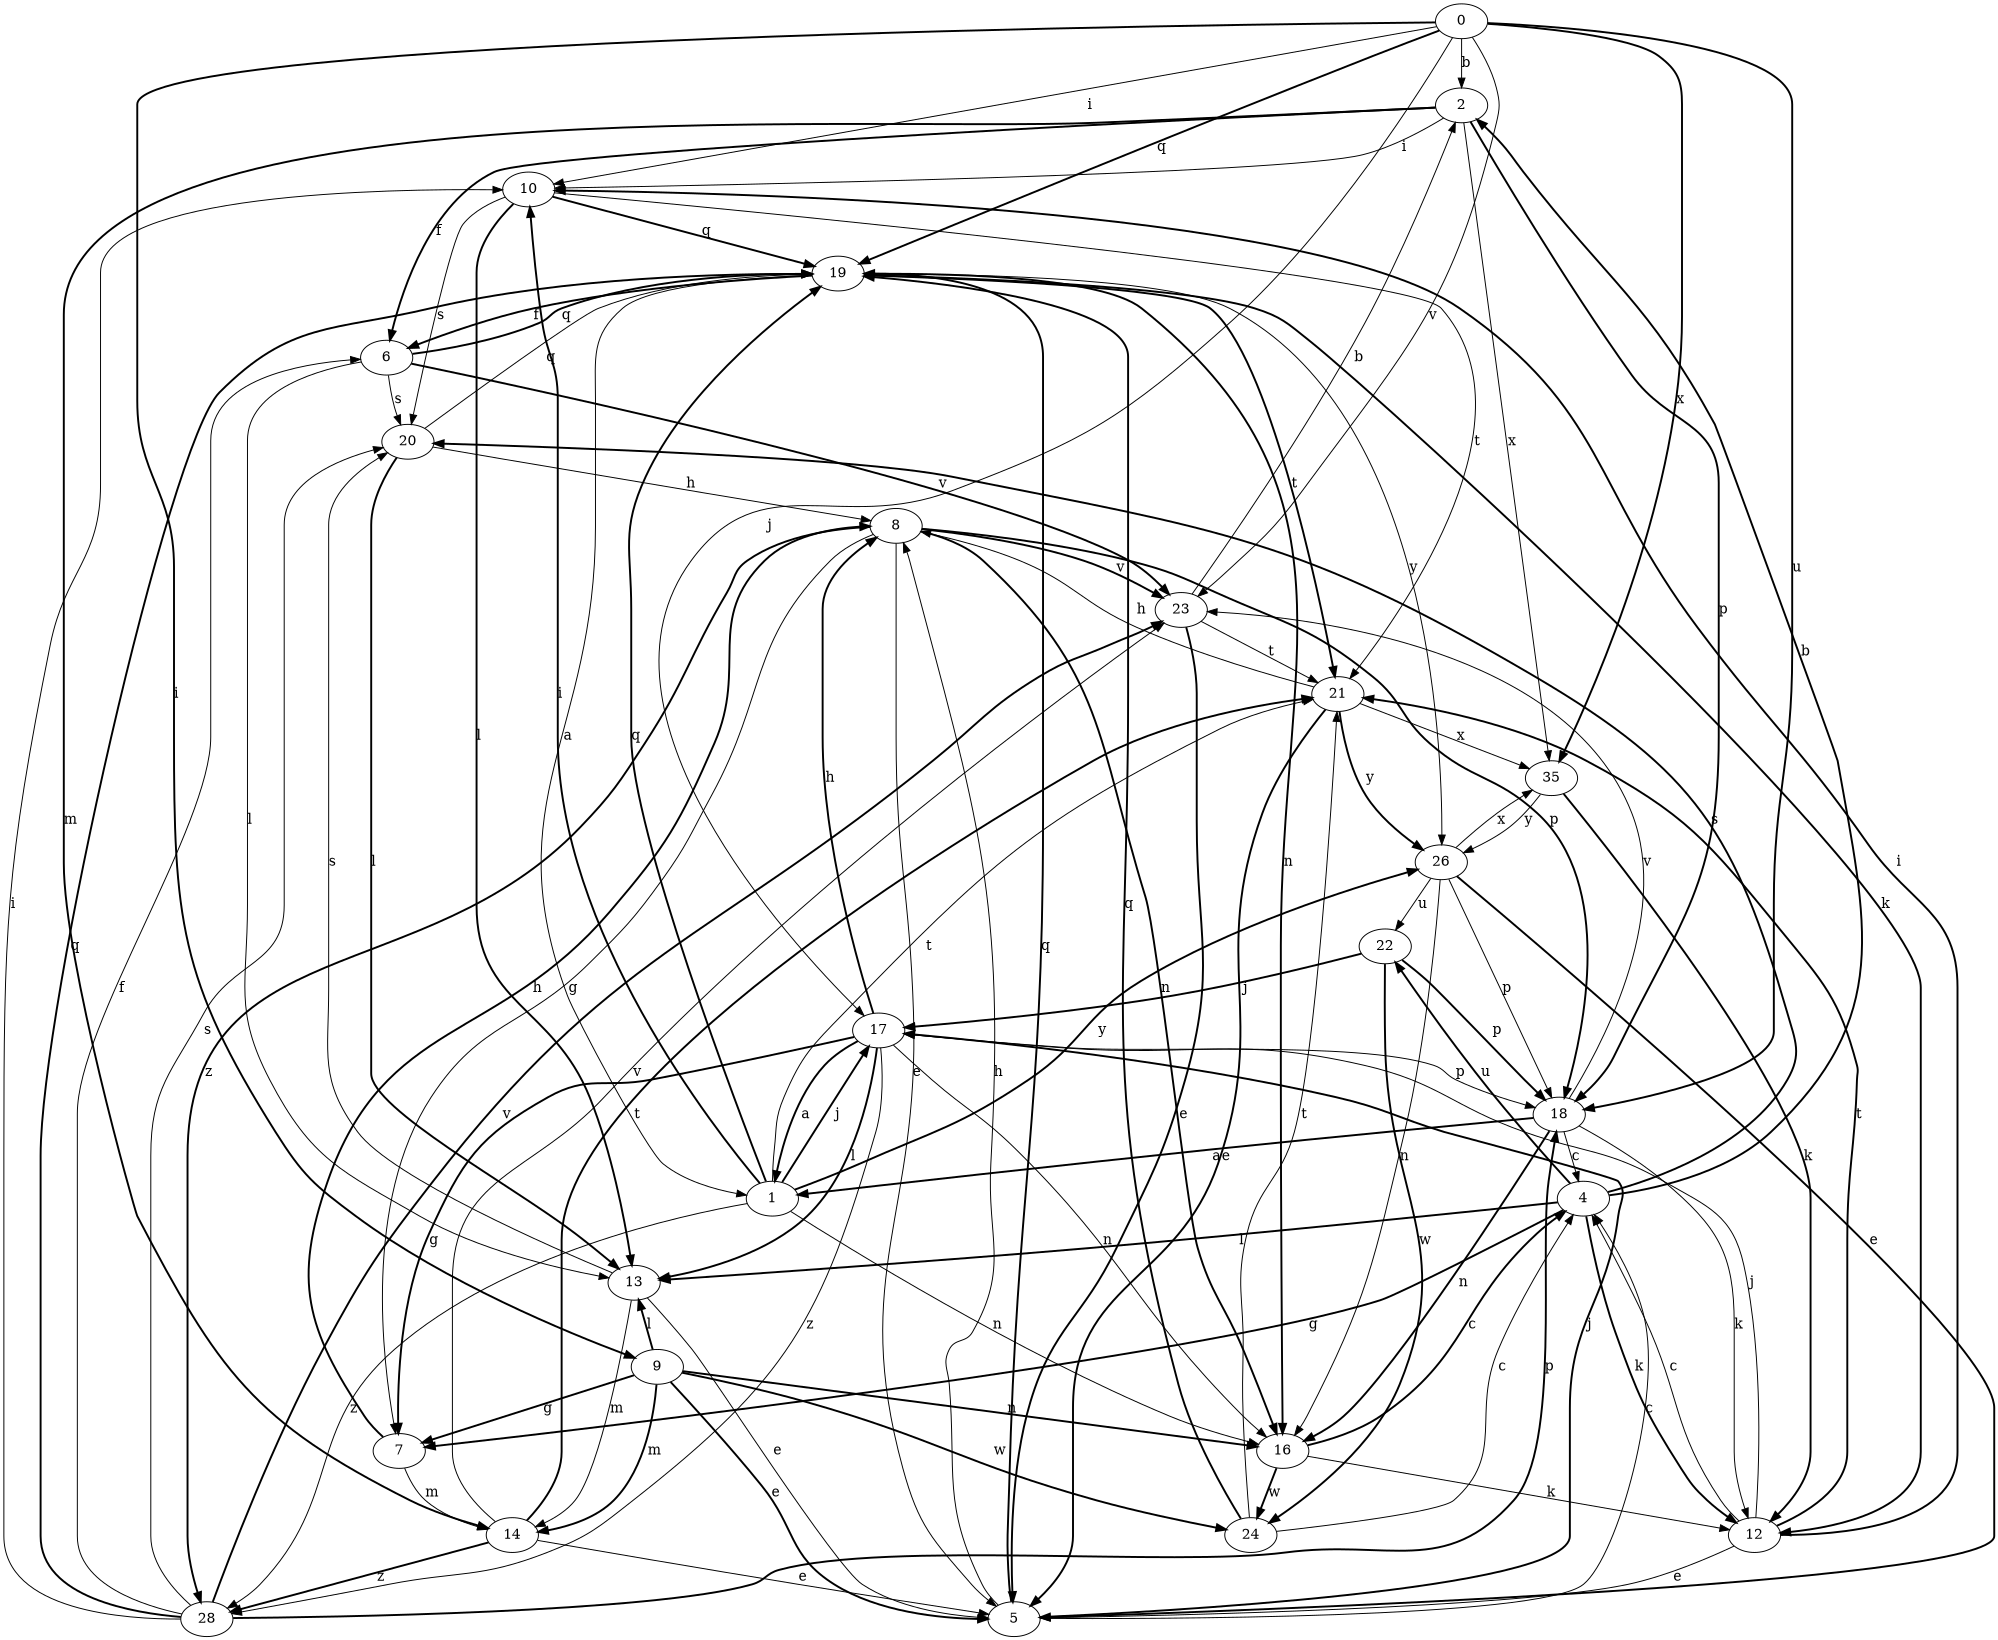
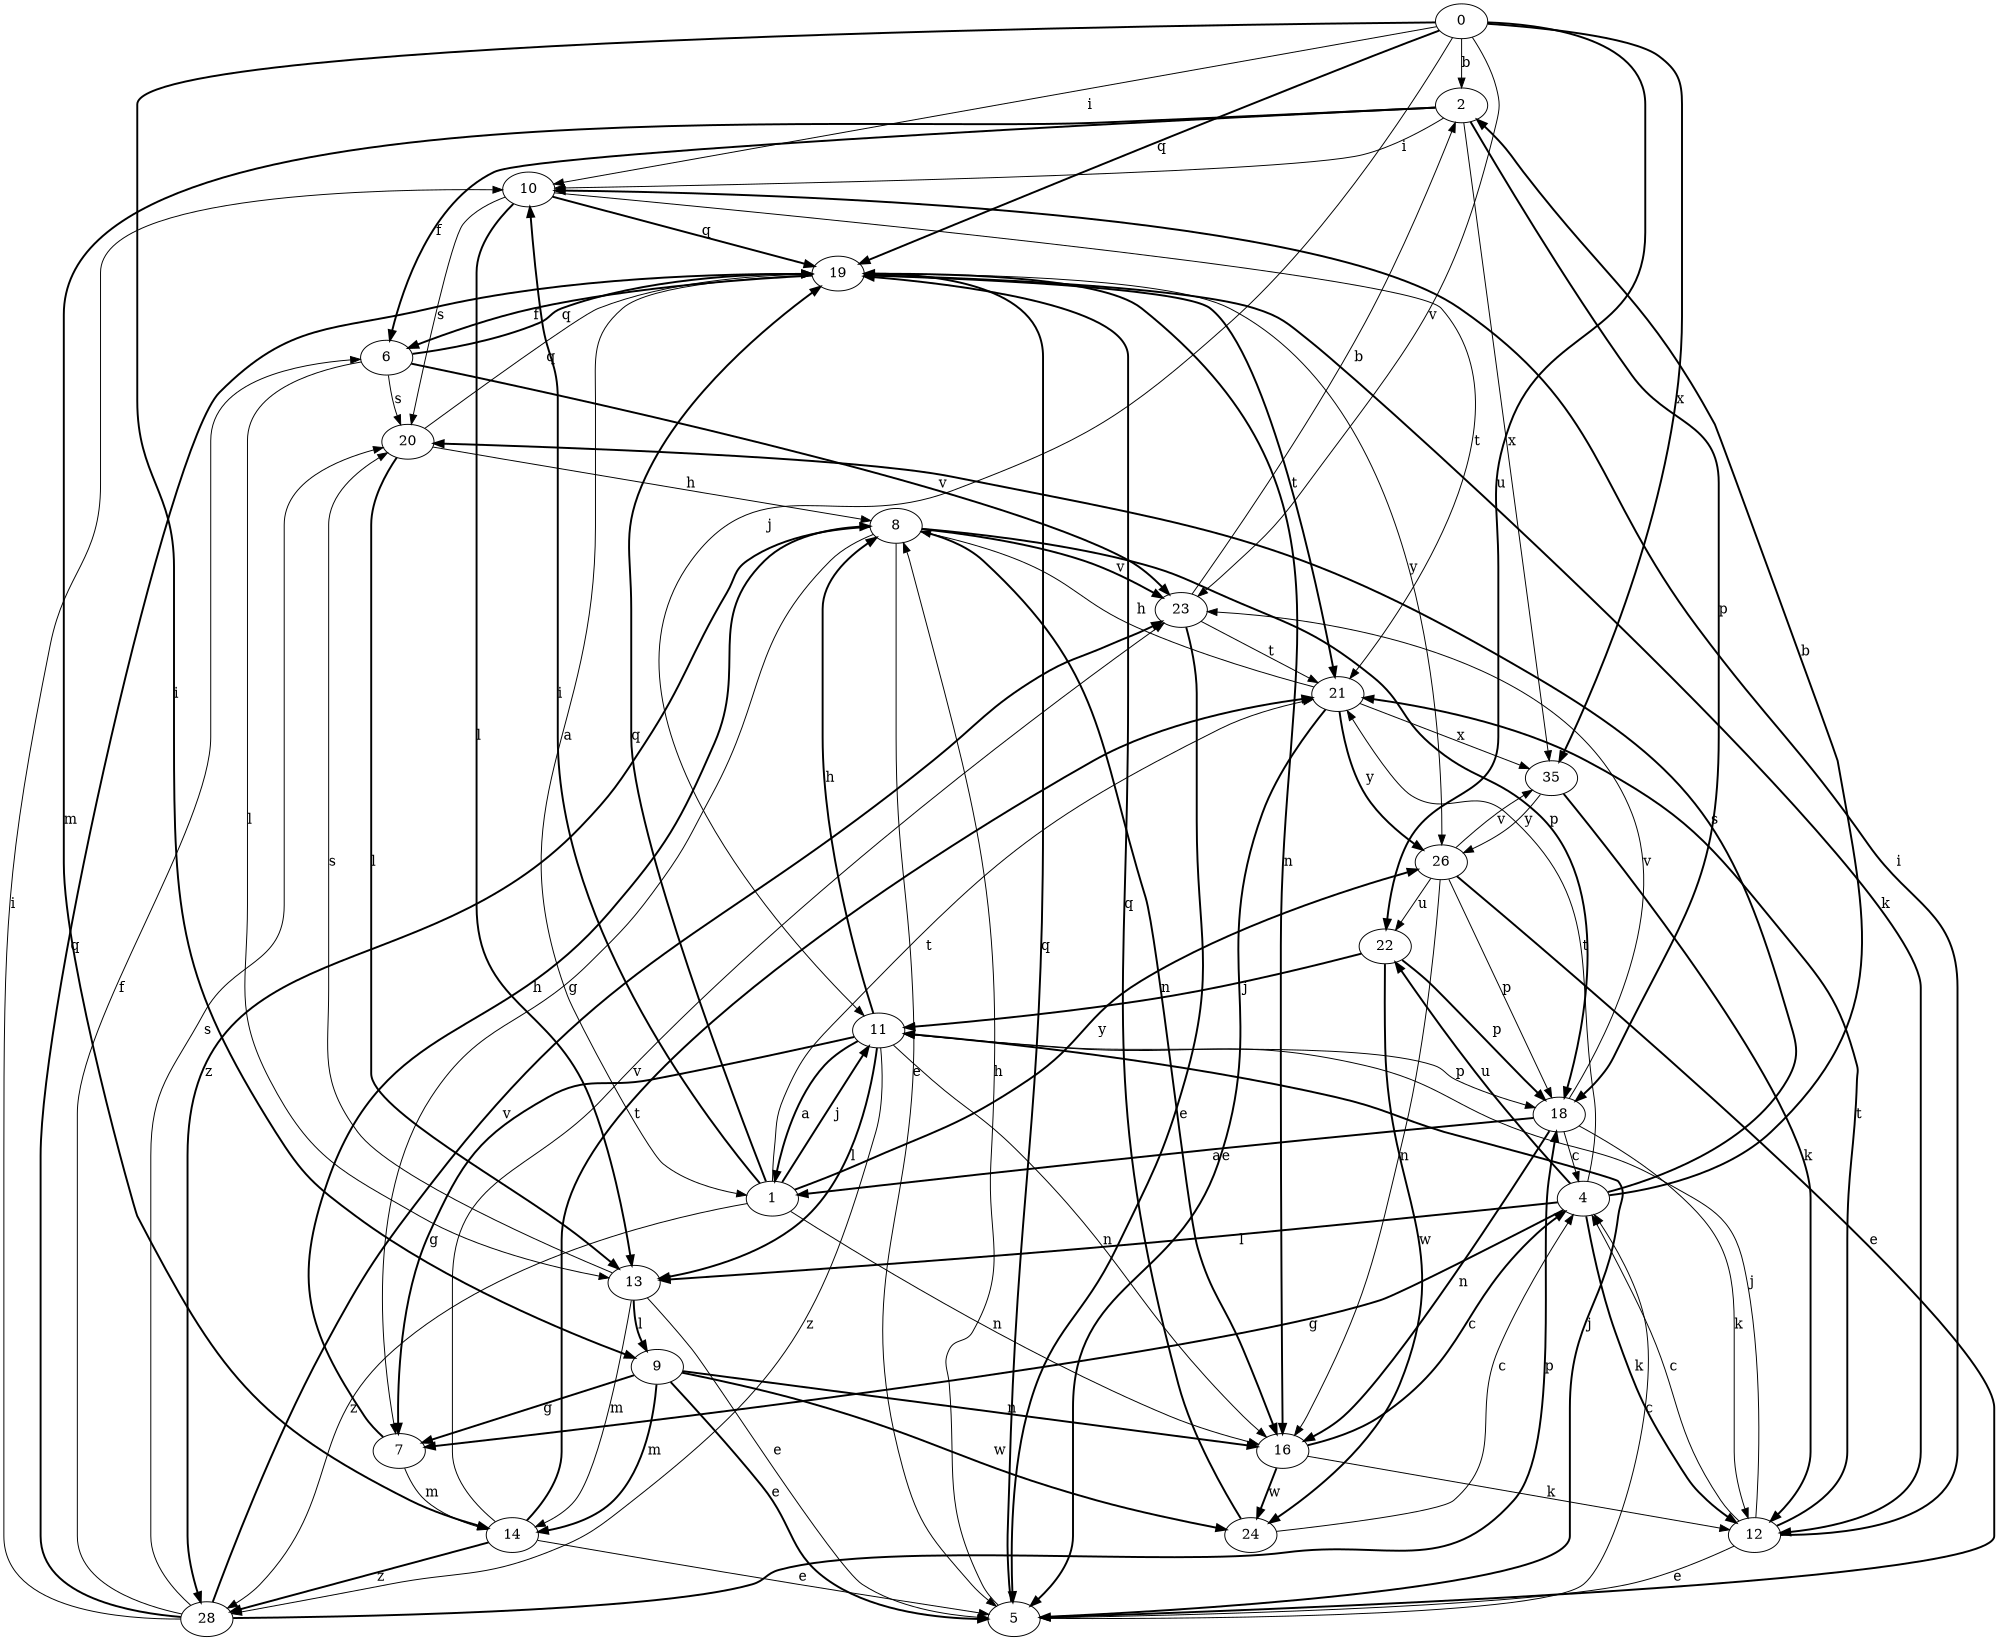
edge "0" -> "18": now "0" -> "22"
edge "26" -> "35": label "x" -> "v"
node "17": label "17" -> "11"
edge "24" -> "21": now "4" -> "21"
edge "9" -> "13": reversed
